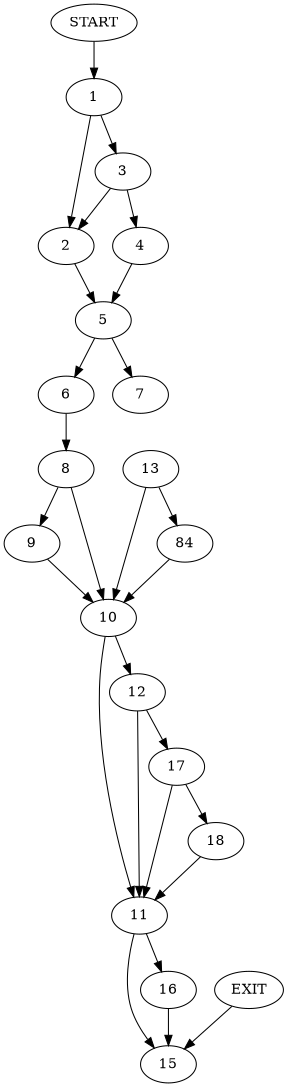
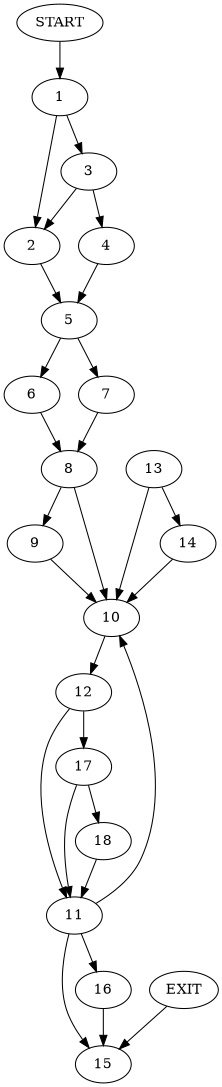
edge "7" -> "8": added
node "84": label "84" -> "14"
edge "10" -> "11": reversed
